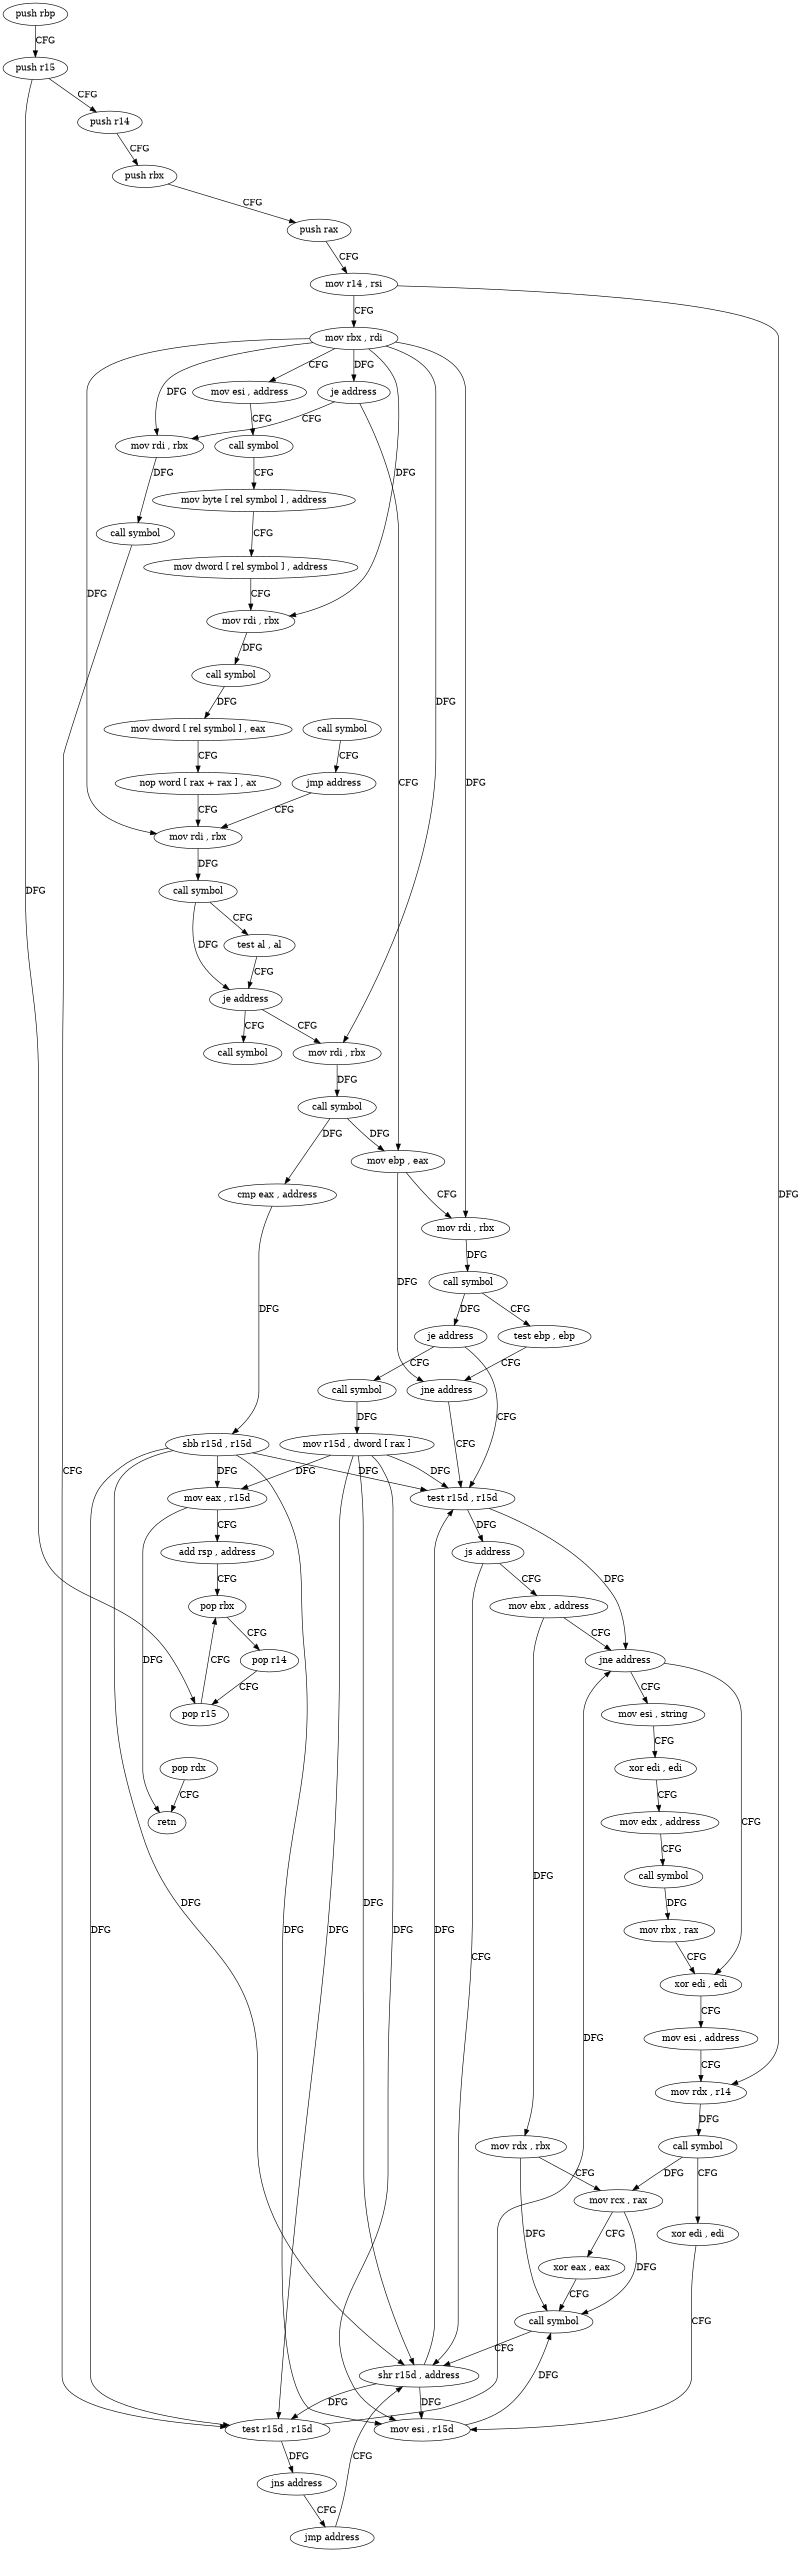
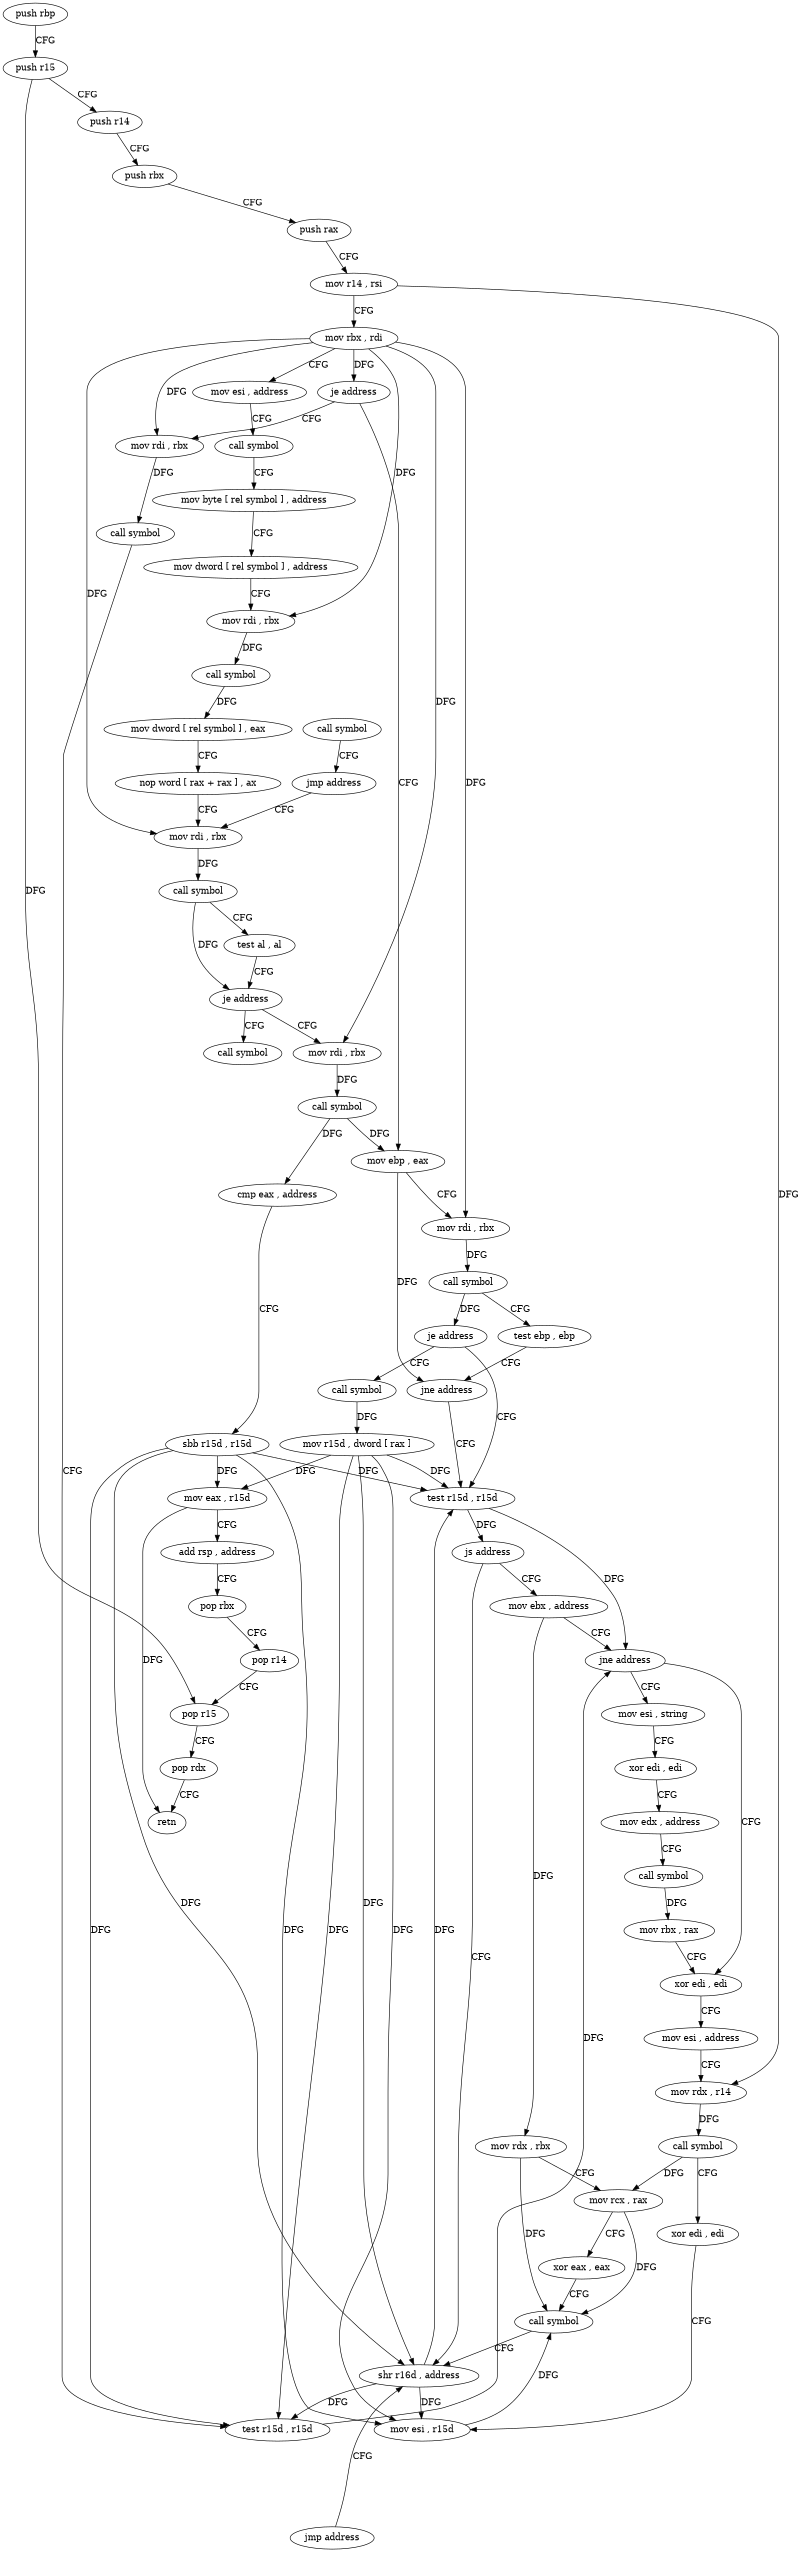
edge "cmp eax , address" -> "sbb r15d , r15d": label "DFG" -> "CFG"
edge "pop r15" -> "pop rbx": now "pop r15" -> "pop rdx"
node "shr r15d , address": label "shr r15d , address" -> "shr r16d , address"
node "jns address": removed
